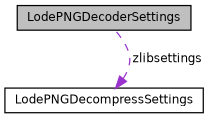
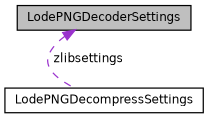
edge "LodePNGDecoderSettings" -> "LodePNGDecompressSettings": reversed
